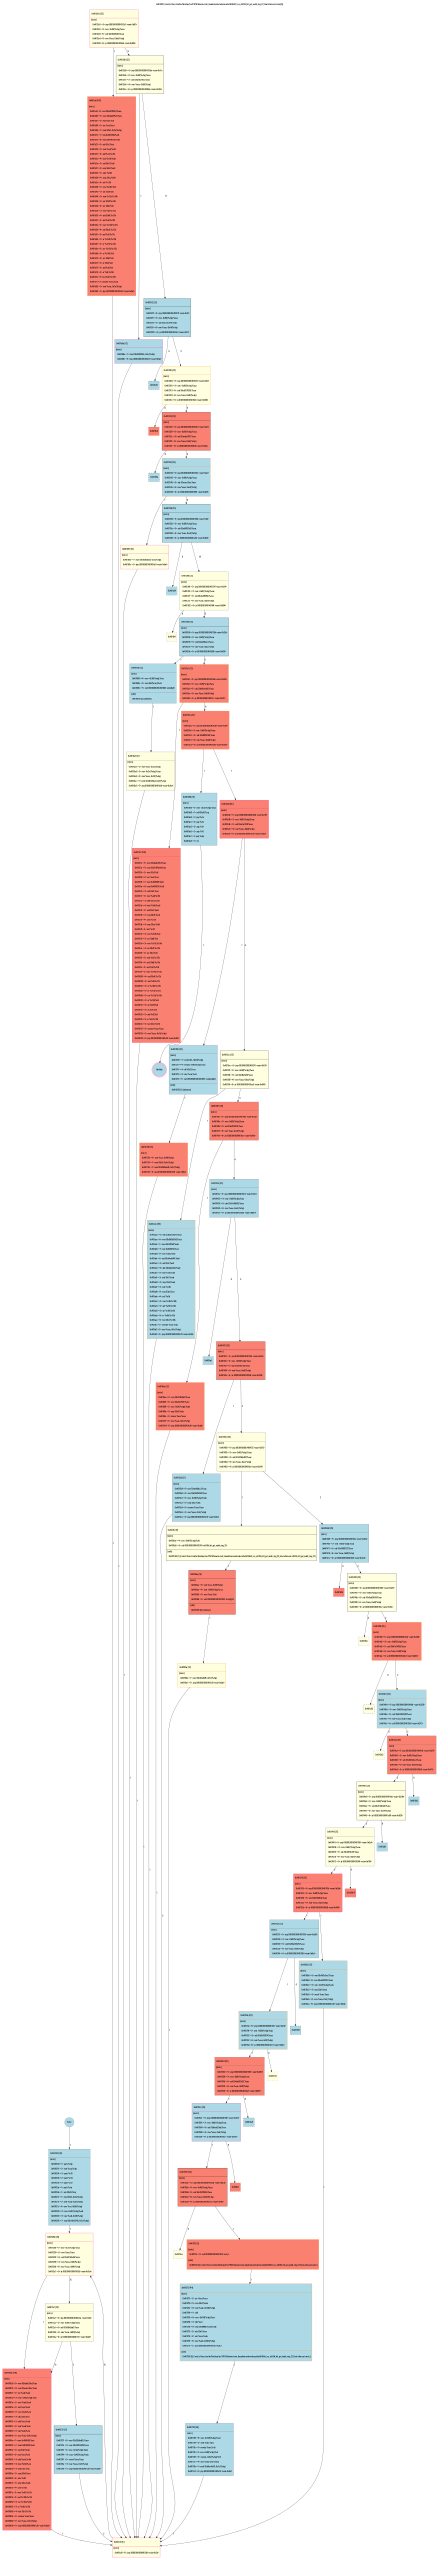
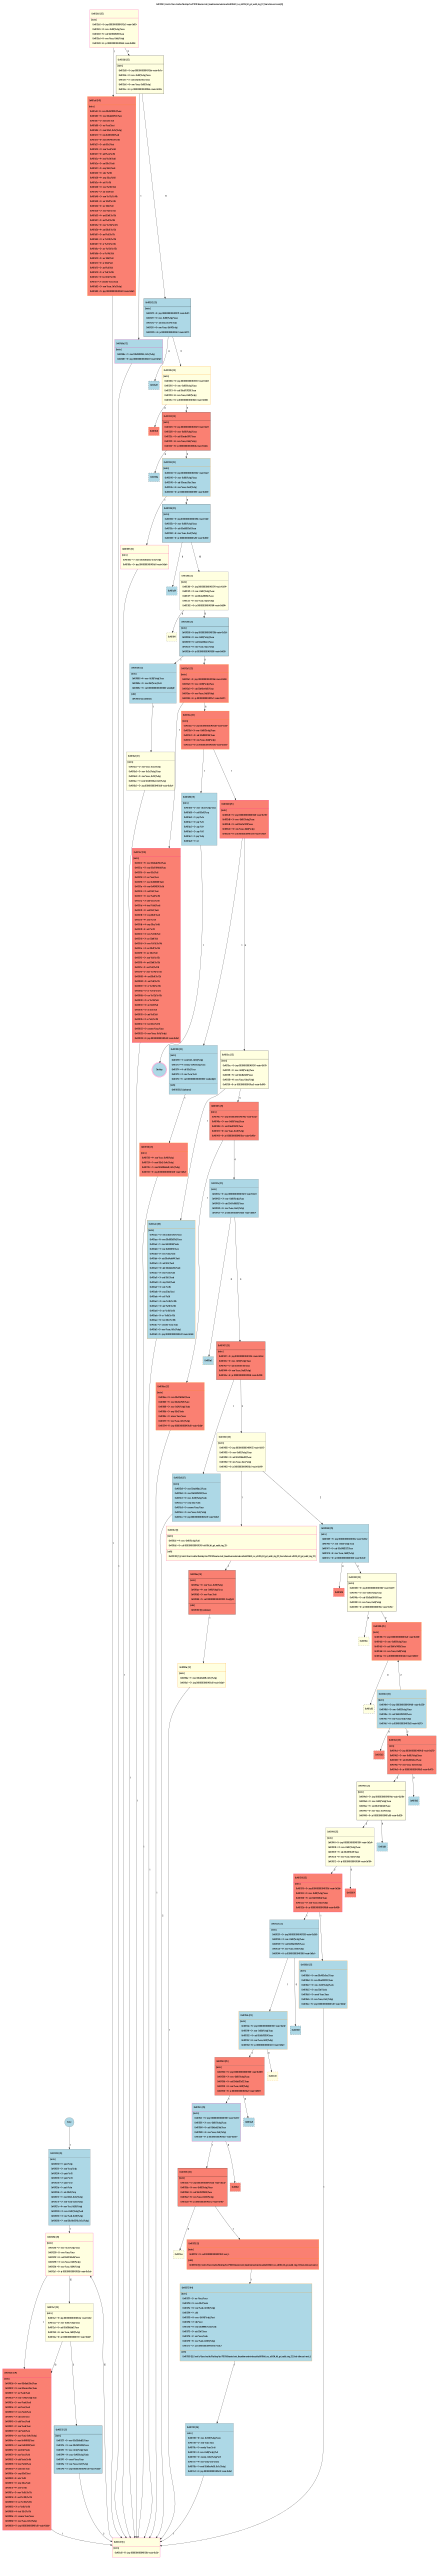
node "0x4018a1 [9]": color black -> deeppink
edge "0x40149b [25]" -> "0x4014b4 [25]": reversed
node "0x4015d3": fillcolor lightyellow -> salmon
